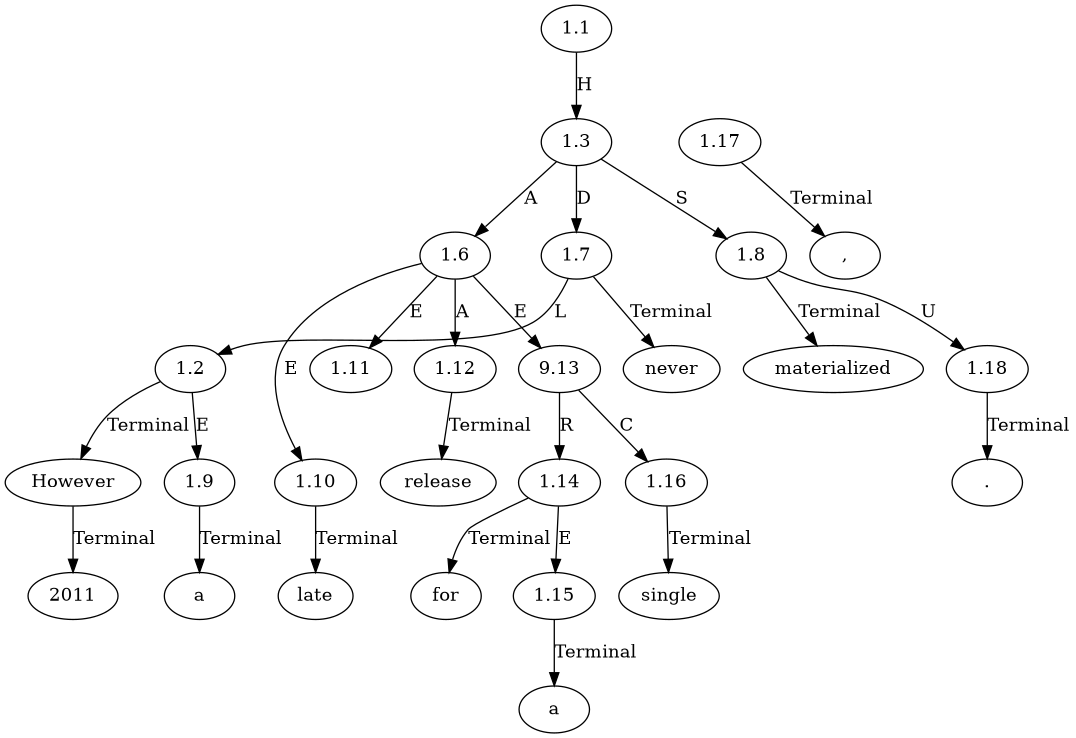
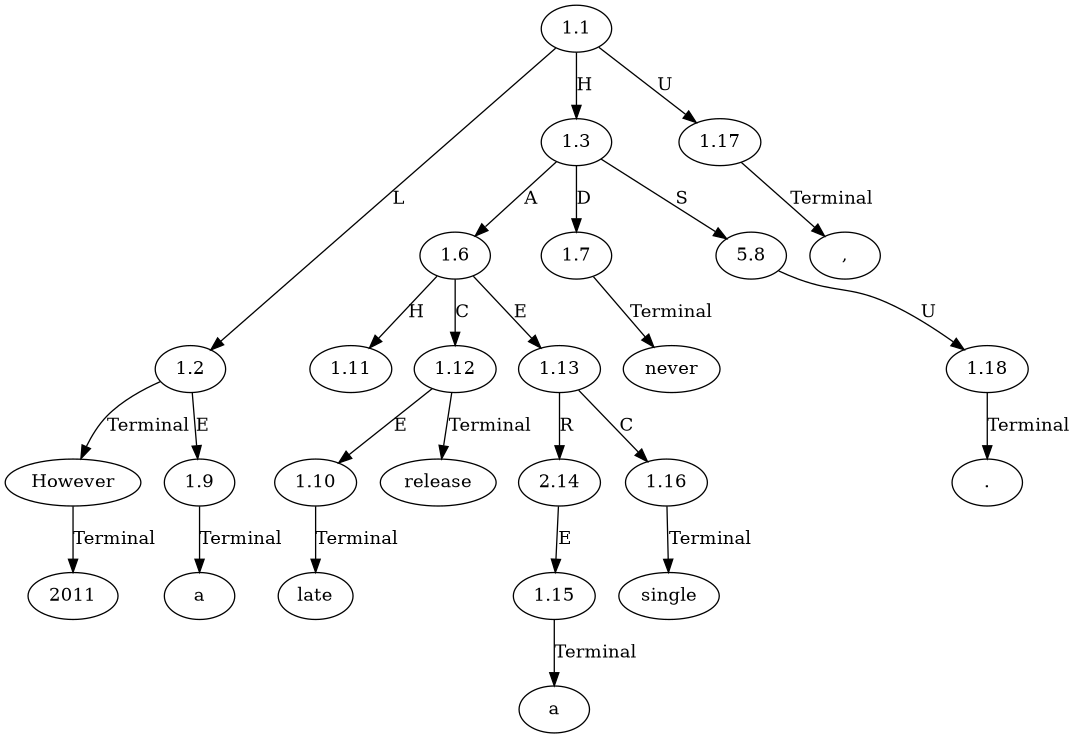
edge "1.1" -> "1.17": added, label "U"
node "1.8": label "1.8" -> "5.8"
edge "1.6" -> "1.11": label "E" -> "H"
edge "1.6" -> "1.12": label "A" -> "C"
edge "1.6" -> "1.10": now "1.12" -> "1.10"
edge "1.7" -> "1.2": now "1.1" -> "1.2"
node "9.13": label "9.13" -> "1.13"
node "materialized": removed
node "1.14": label "1.14" -> "2.14"
node "for": removed
